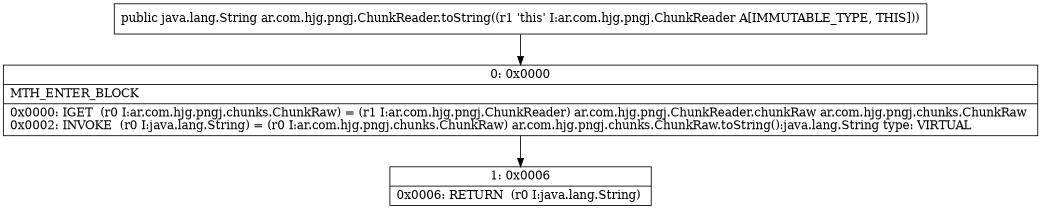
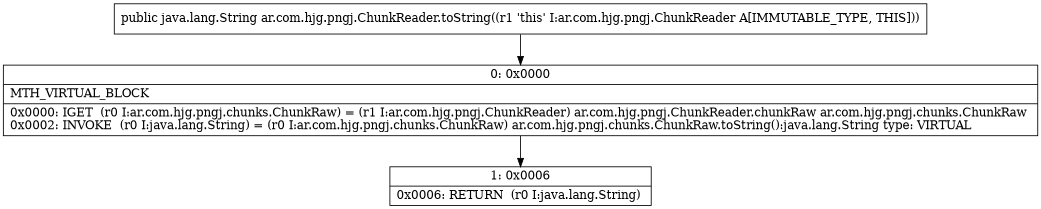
node "0: 0x0000": text "MTH_ENTER_BLOCK" -> "MTH_VIRTUAL_BLOCK"
